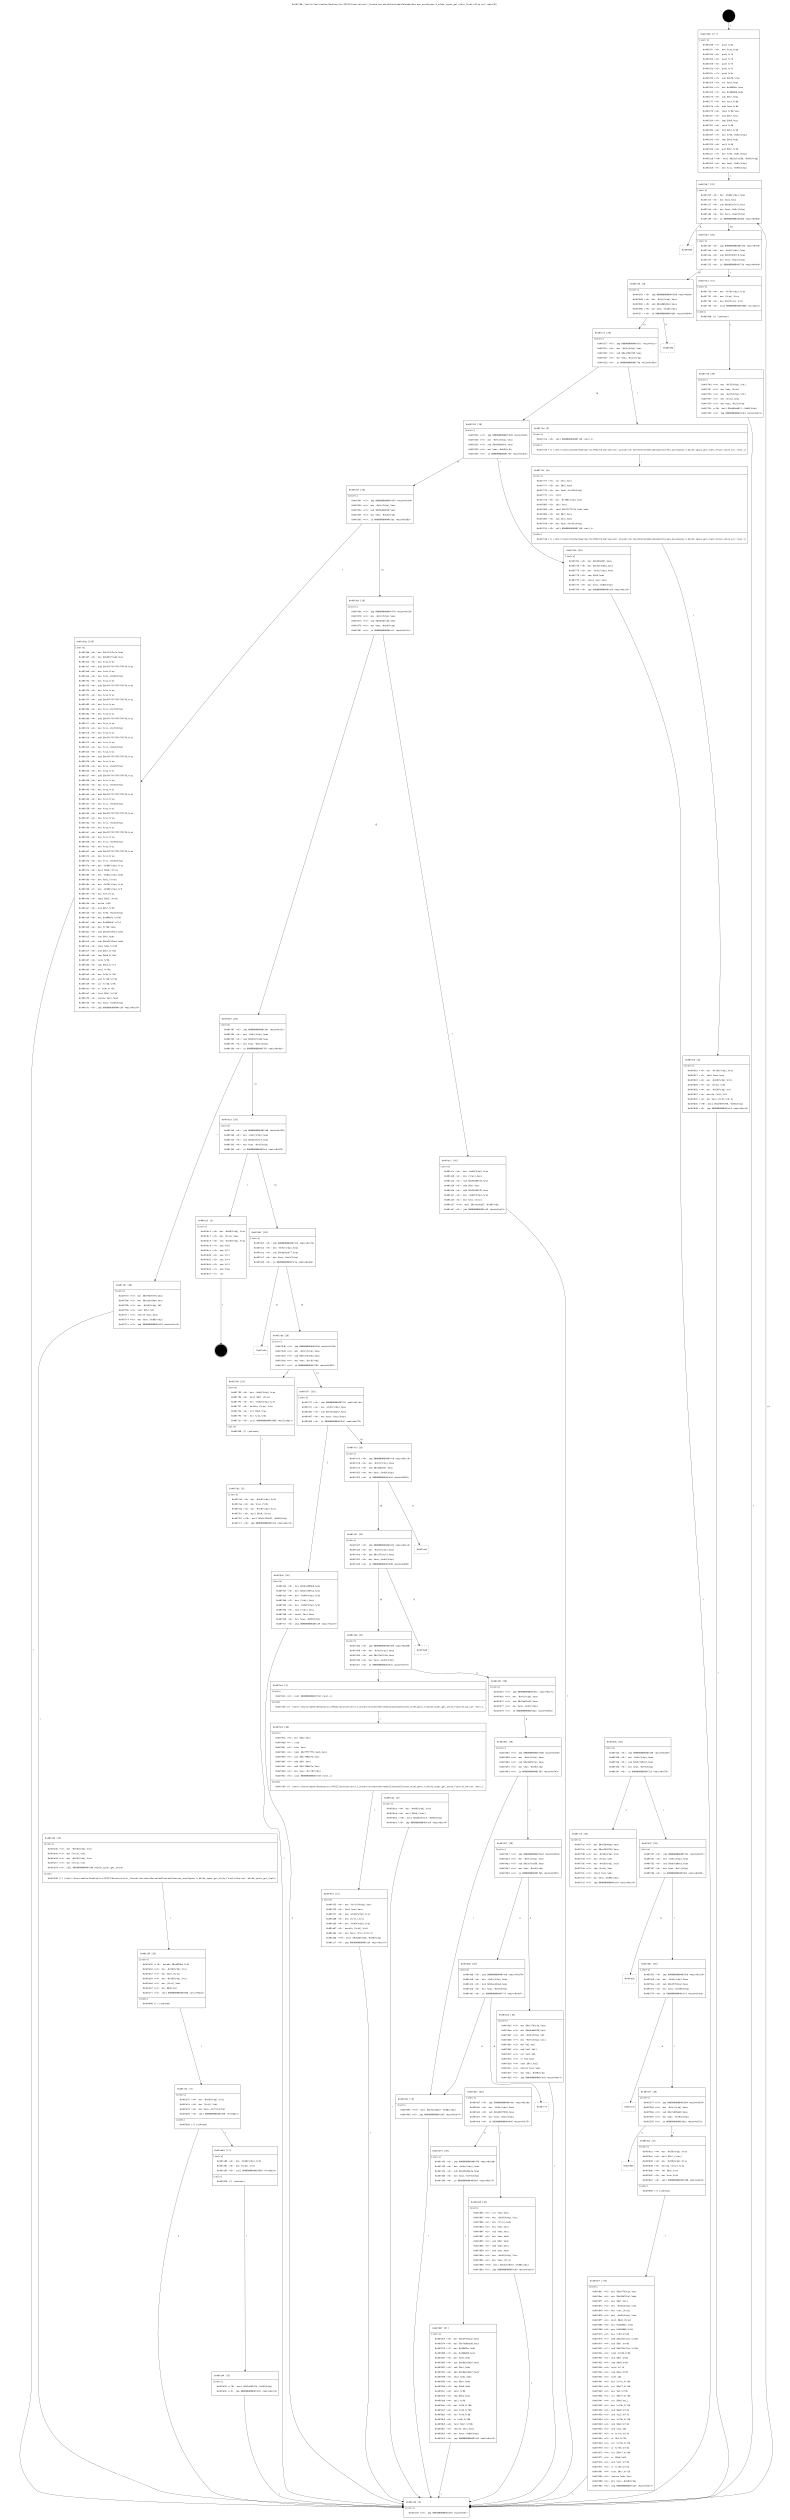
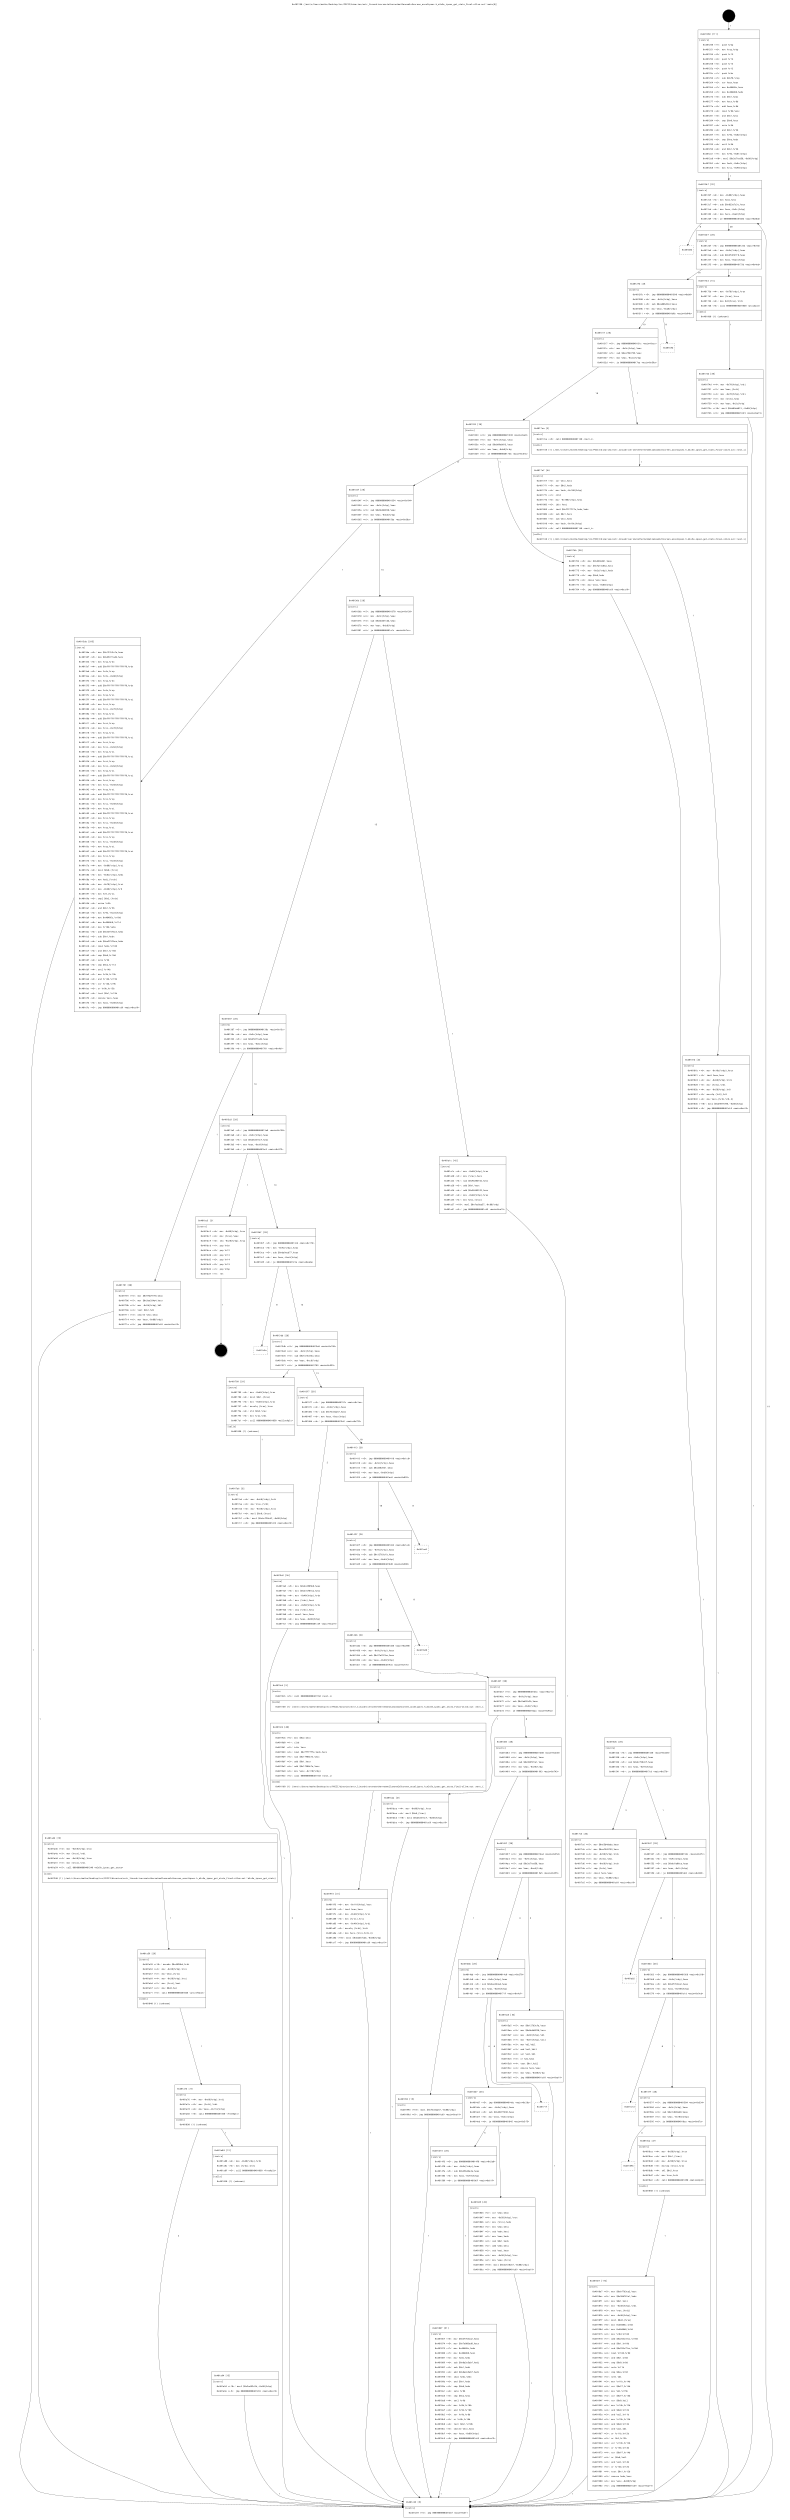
edge "0x401467 [28]" -> "0x401baa [25]": added, label "1"
edge "0x4014bb [28]" -> "0x401993 [15]": now "0x4014bb [28]" -> "0x4014d7 [28]"
edge "0x401a88 [12]" -> "0x401a94 [15]": removed, label "1"
